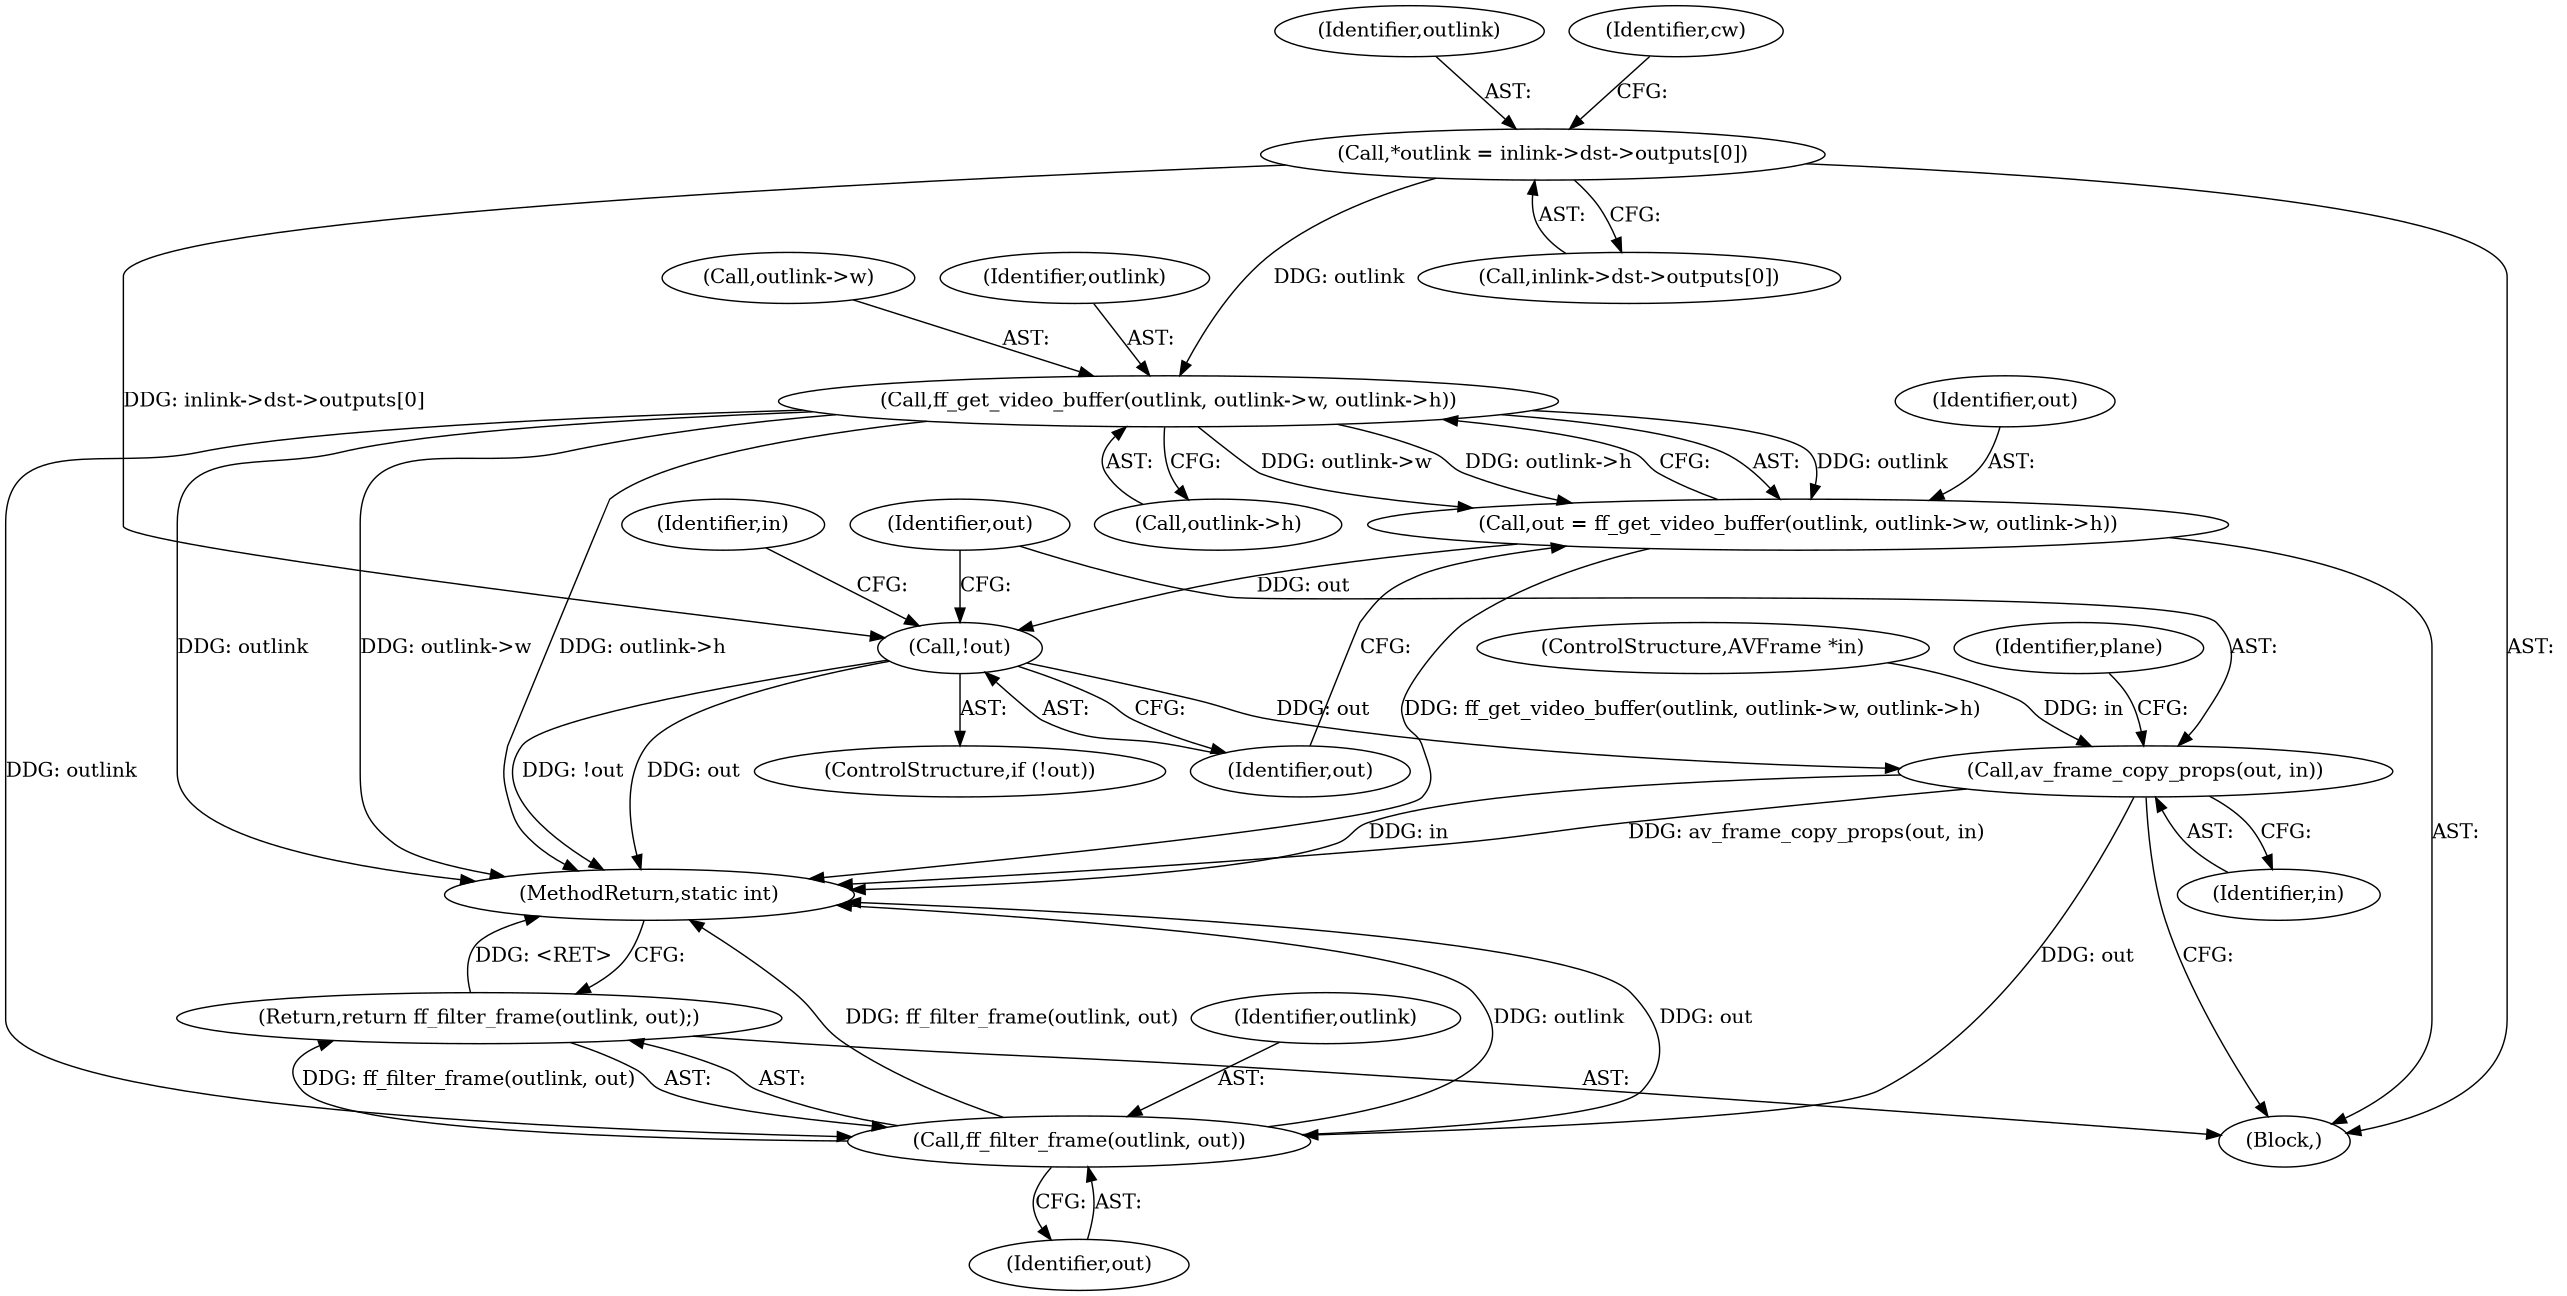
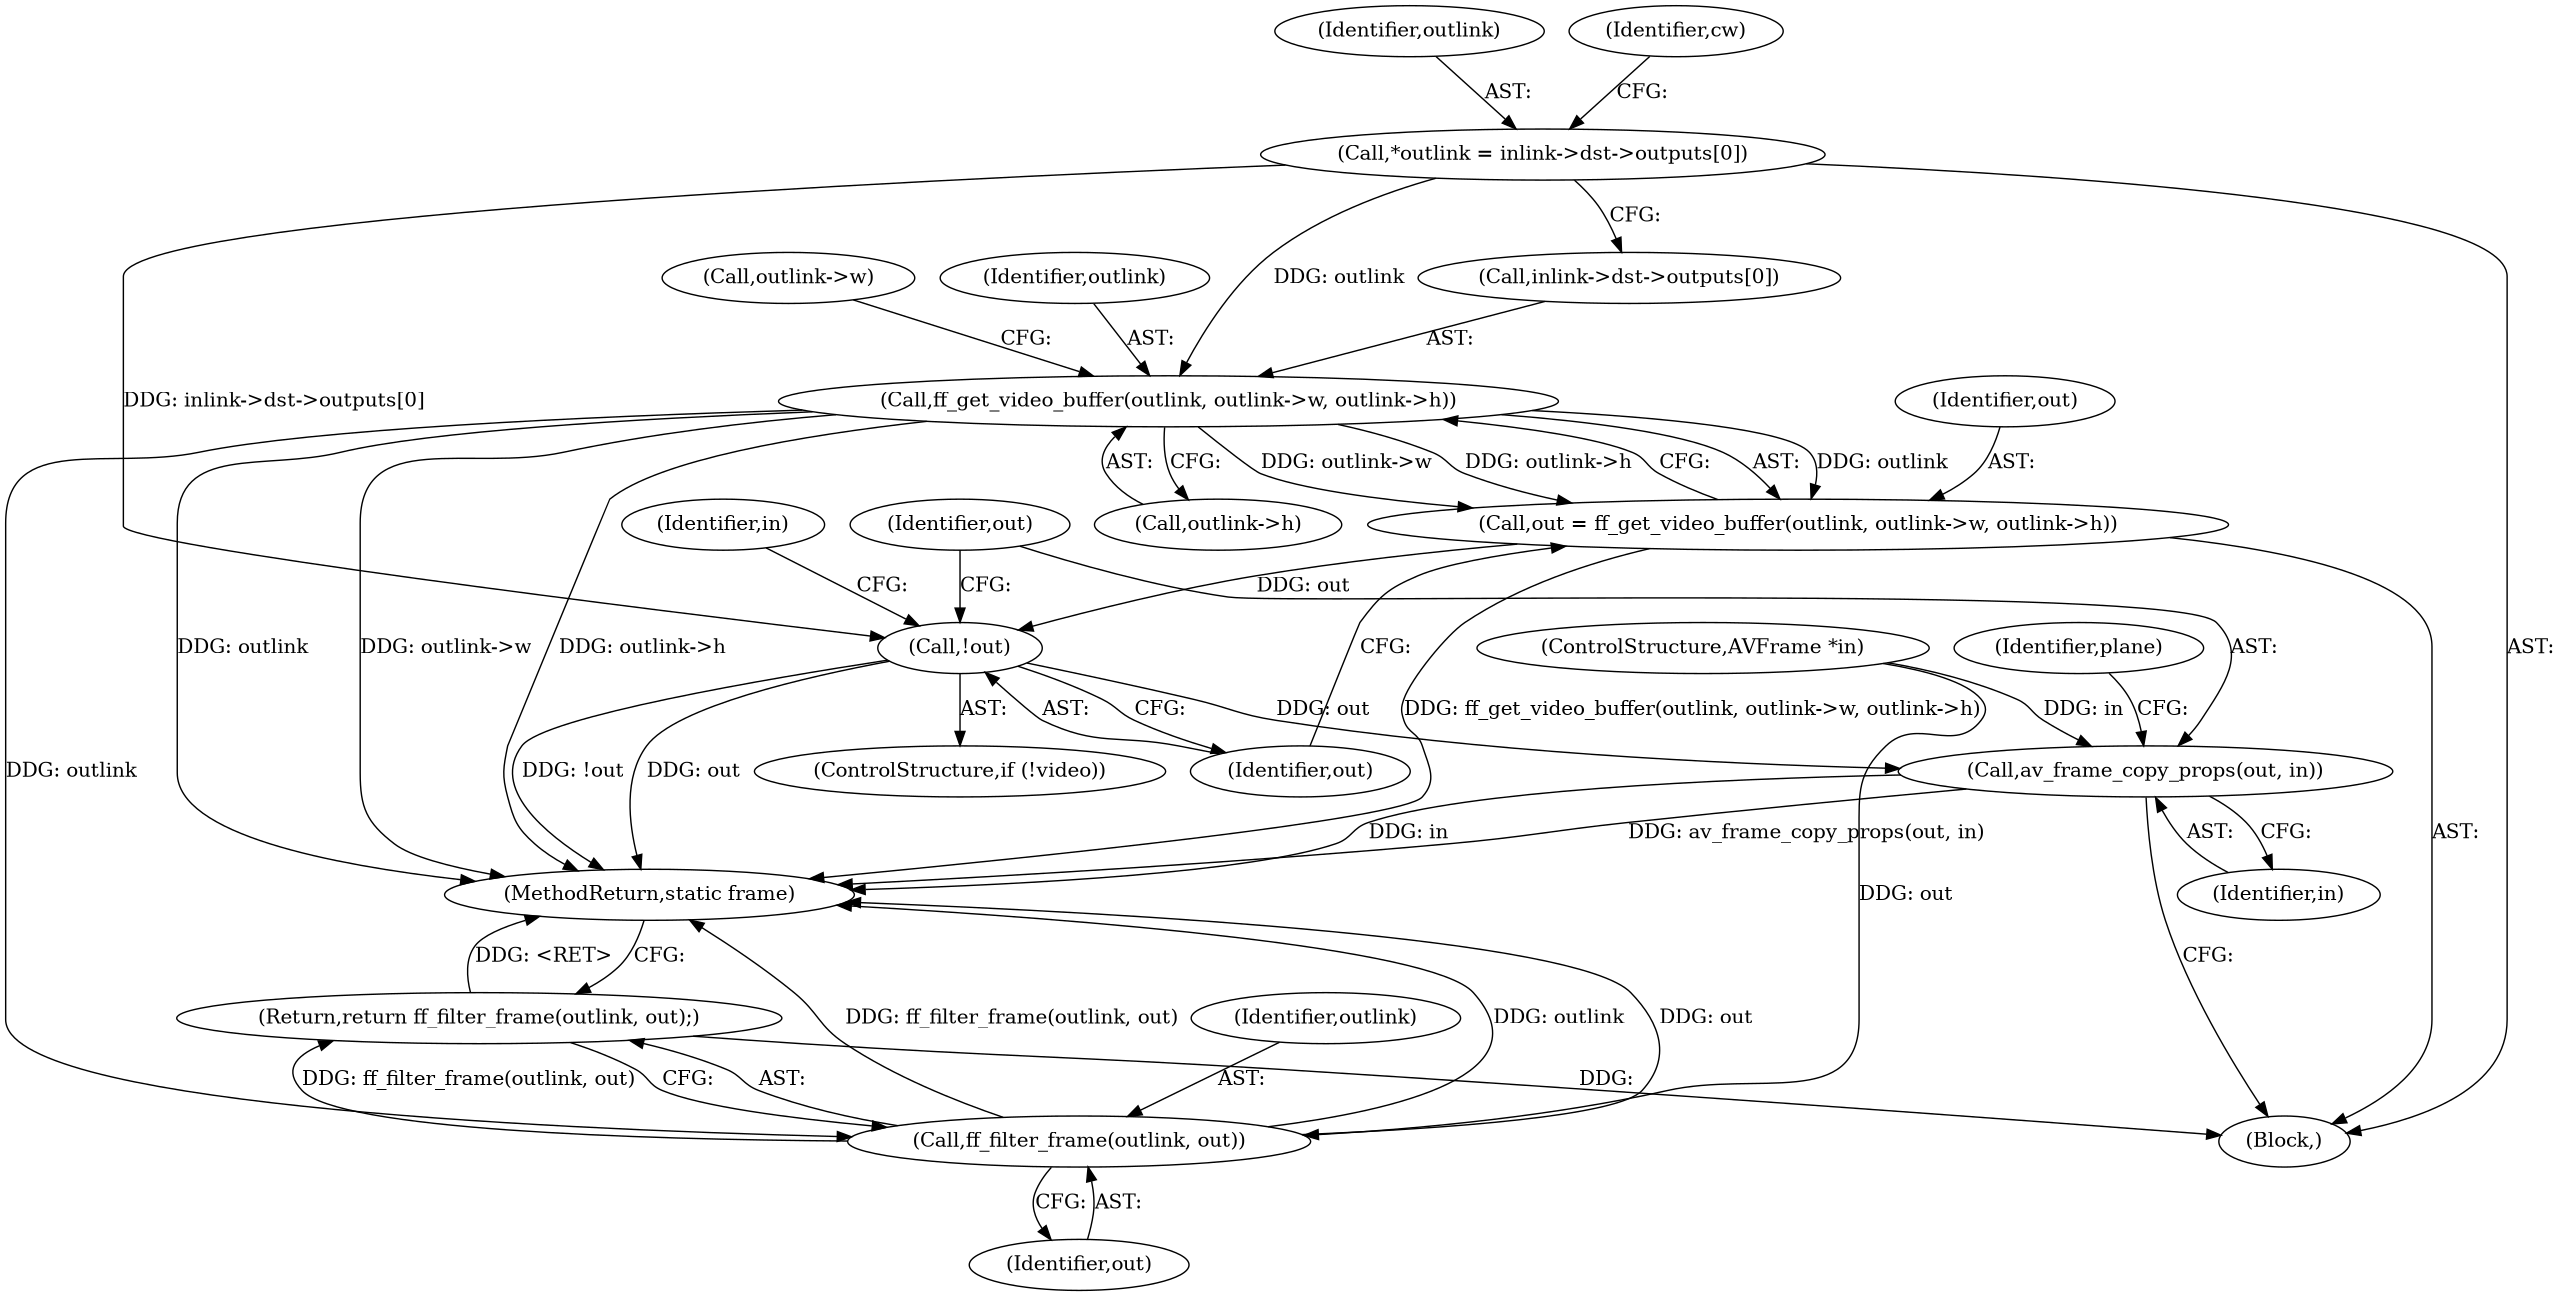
edge "(Call,inlink->dst->outputs[0])" -> "(Call,*outlink = inlink->dst->outputs[0])": now "(Call,inlink->dst->outputs[0])" -> "(Call,ff_get_video_buffer(outlink, outlink->w, outlink->h))"
edge "(Call,outlink->w)" -> "(Call,ff_get_video_buffer(outlink, outlink->w, outlink->h))": label "AST: " -> "CFG: "
node "(ControlStructure,if (!out))": label "(ControlStructure,if (!out))" -> "(ControlStructure,if (!video))"
node "(MethodReturn,static int)": label "(MethodReturn,static int)" -> "(MethodReturn,static frame)"
edge "(Return,return ff_filter_frame(outlink, out);)" -> "(Call,ff_filter_frame(outlink, out))": label "AST: " -> "CFG: "
edge "(Return,return ff_filter_frame(outlink, out);)" -> "(Block,)": label "AST: " -> "DDG: "
edge "(Call,av_frame_copy_props(out, in))" -> "(Call,ff_filter_frame(outlink, out))": now "(ControlStructure,AVFrame *in)" -> "(Call,ff_filter_frame(outlink, out))"
